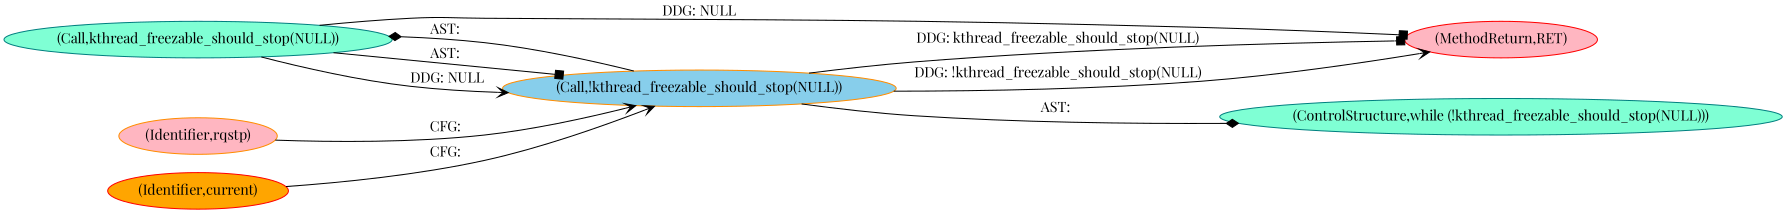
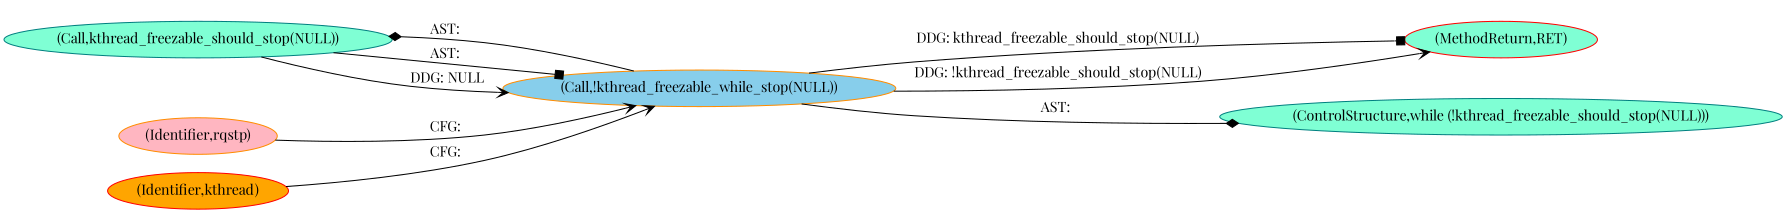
edge "(Call,kthread_freezable_should_stop(NULL))" -> "(MethodReturn,RET)": removed, label "DDG: NULL"
node "(MethodReturn,RET)": fillcolor lightpink -> aquamarine
node "(Call,!kthread_freezable_should_stop(NULL))": label "(Call,!kthread_freezable_should_stop(NULL))" -> "(Call,!kthread_freezable_while_stop(NULL))"
node "(Identifier,current)": label "(Identifier,current)" -> "(Identifier,kthread)"
